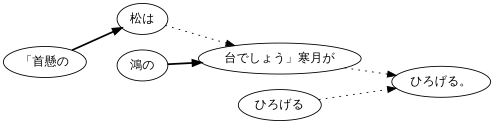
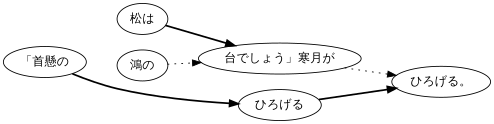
edge "松は" -> "台でしょう」寒月が": style dotted -> bold
edge "「首懸の" -> "松は": now "「首懸の" -> "ひろげる"
edge "鴻の" -> "台でしょう」寒月が": style bold -> dotted
edge "ひろげる" -> "ひろげる。": style dotted -> bold
